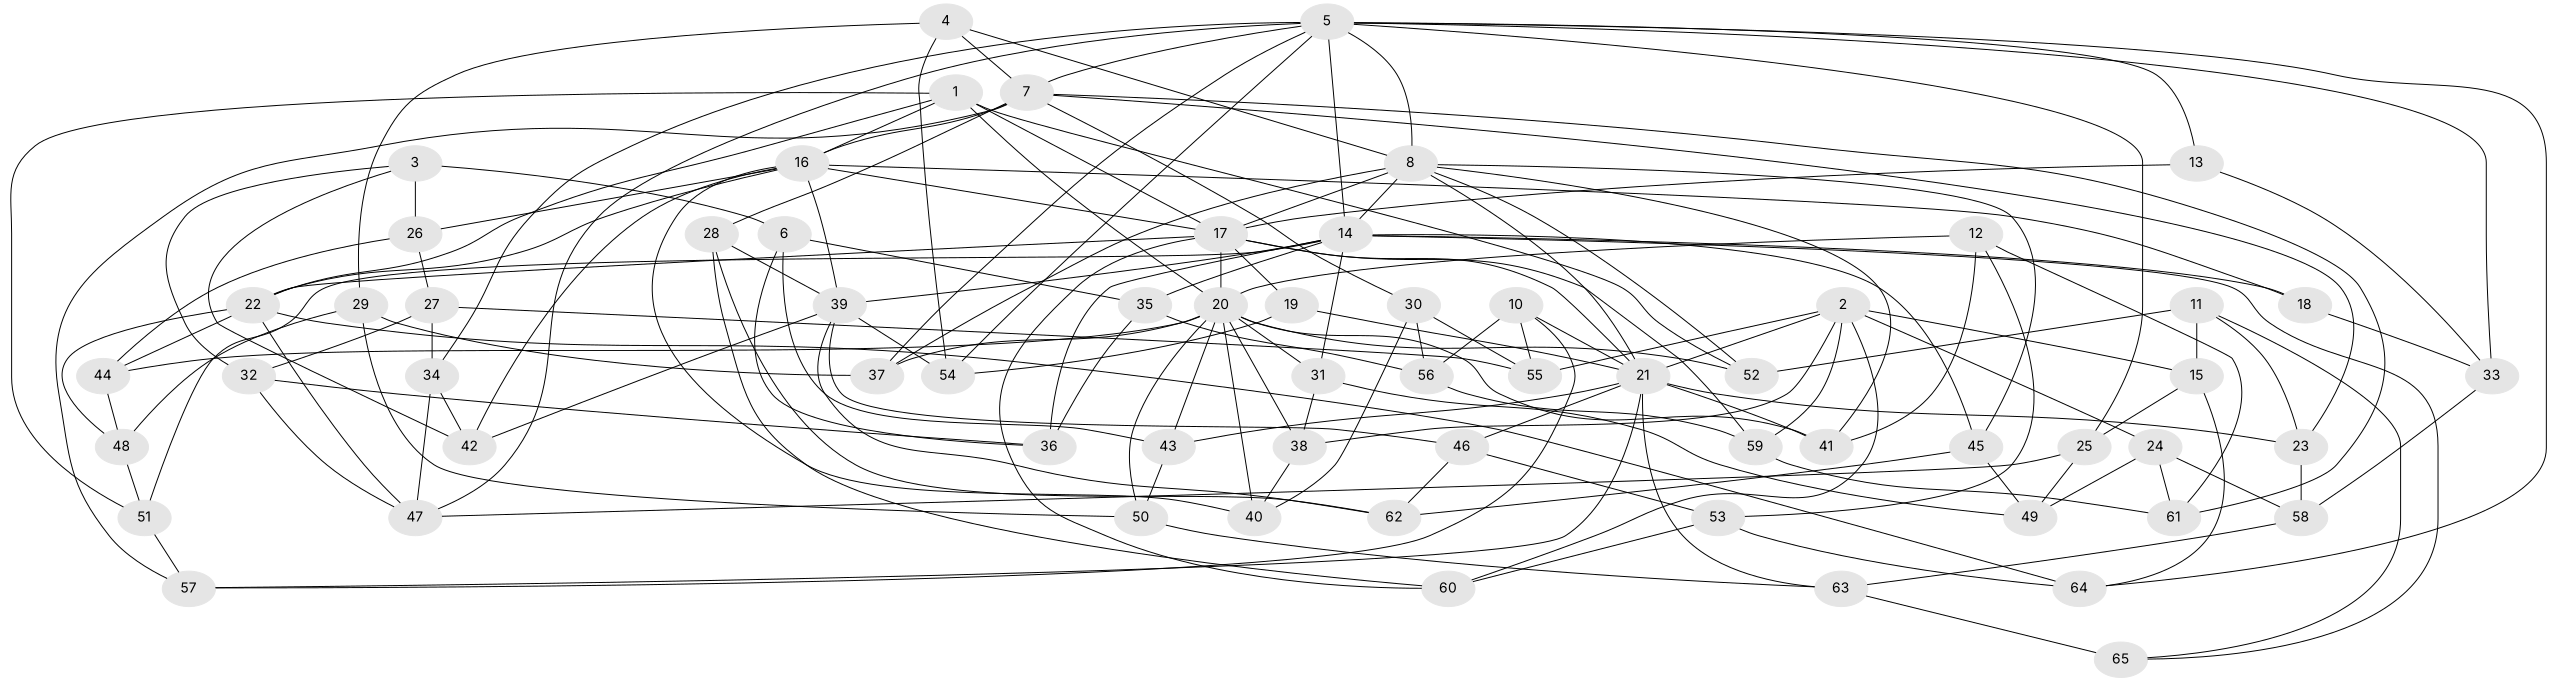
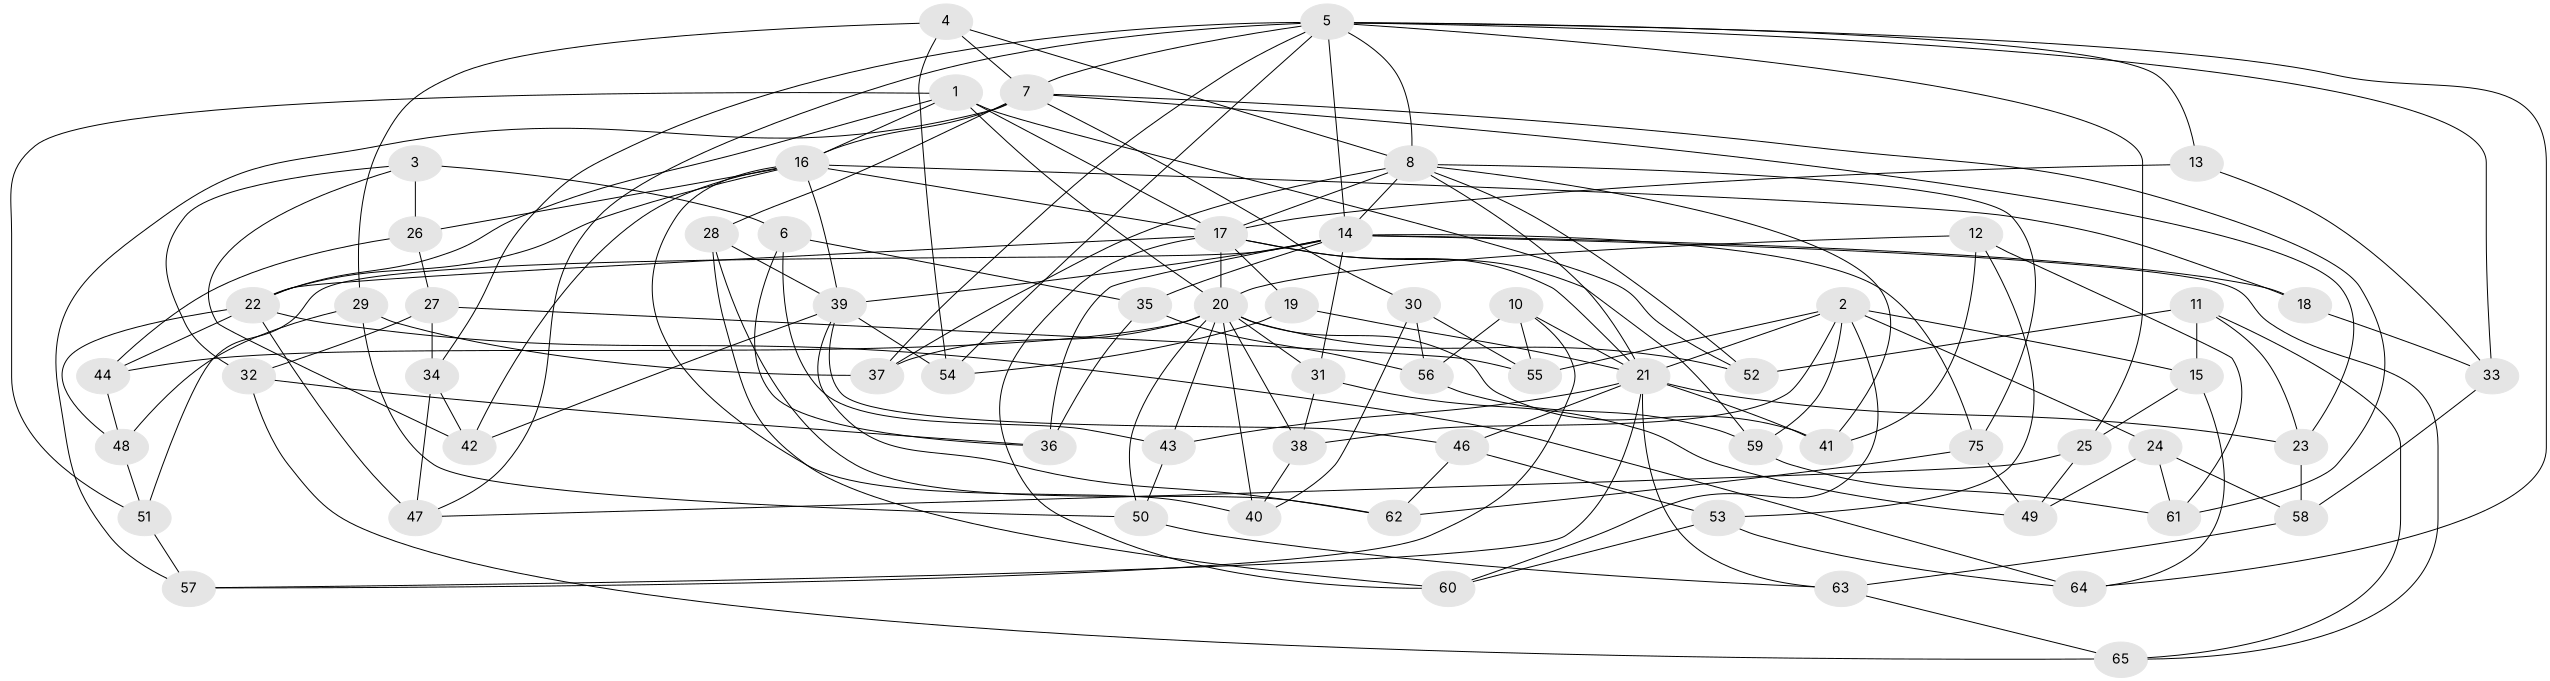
node "45": label "45" -> "75"
edge "32" -- "47": now "32" -- "65"
